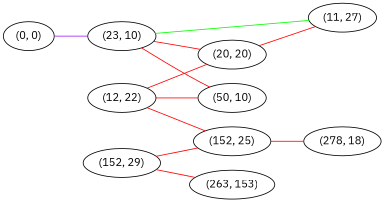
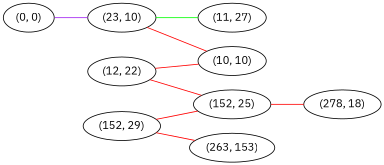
node "(20, 20)": removed
node "(50, 10)": label "(50, 10)" -> "(10, 10)"
